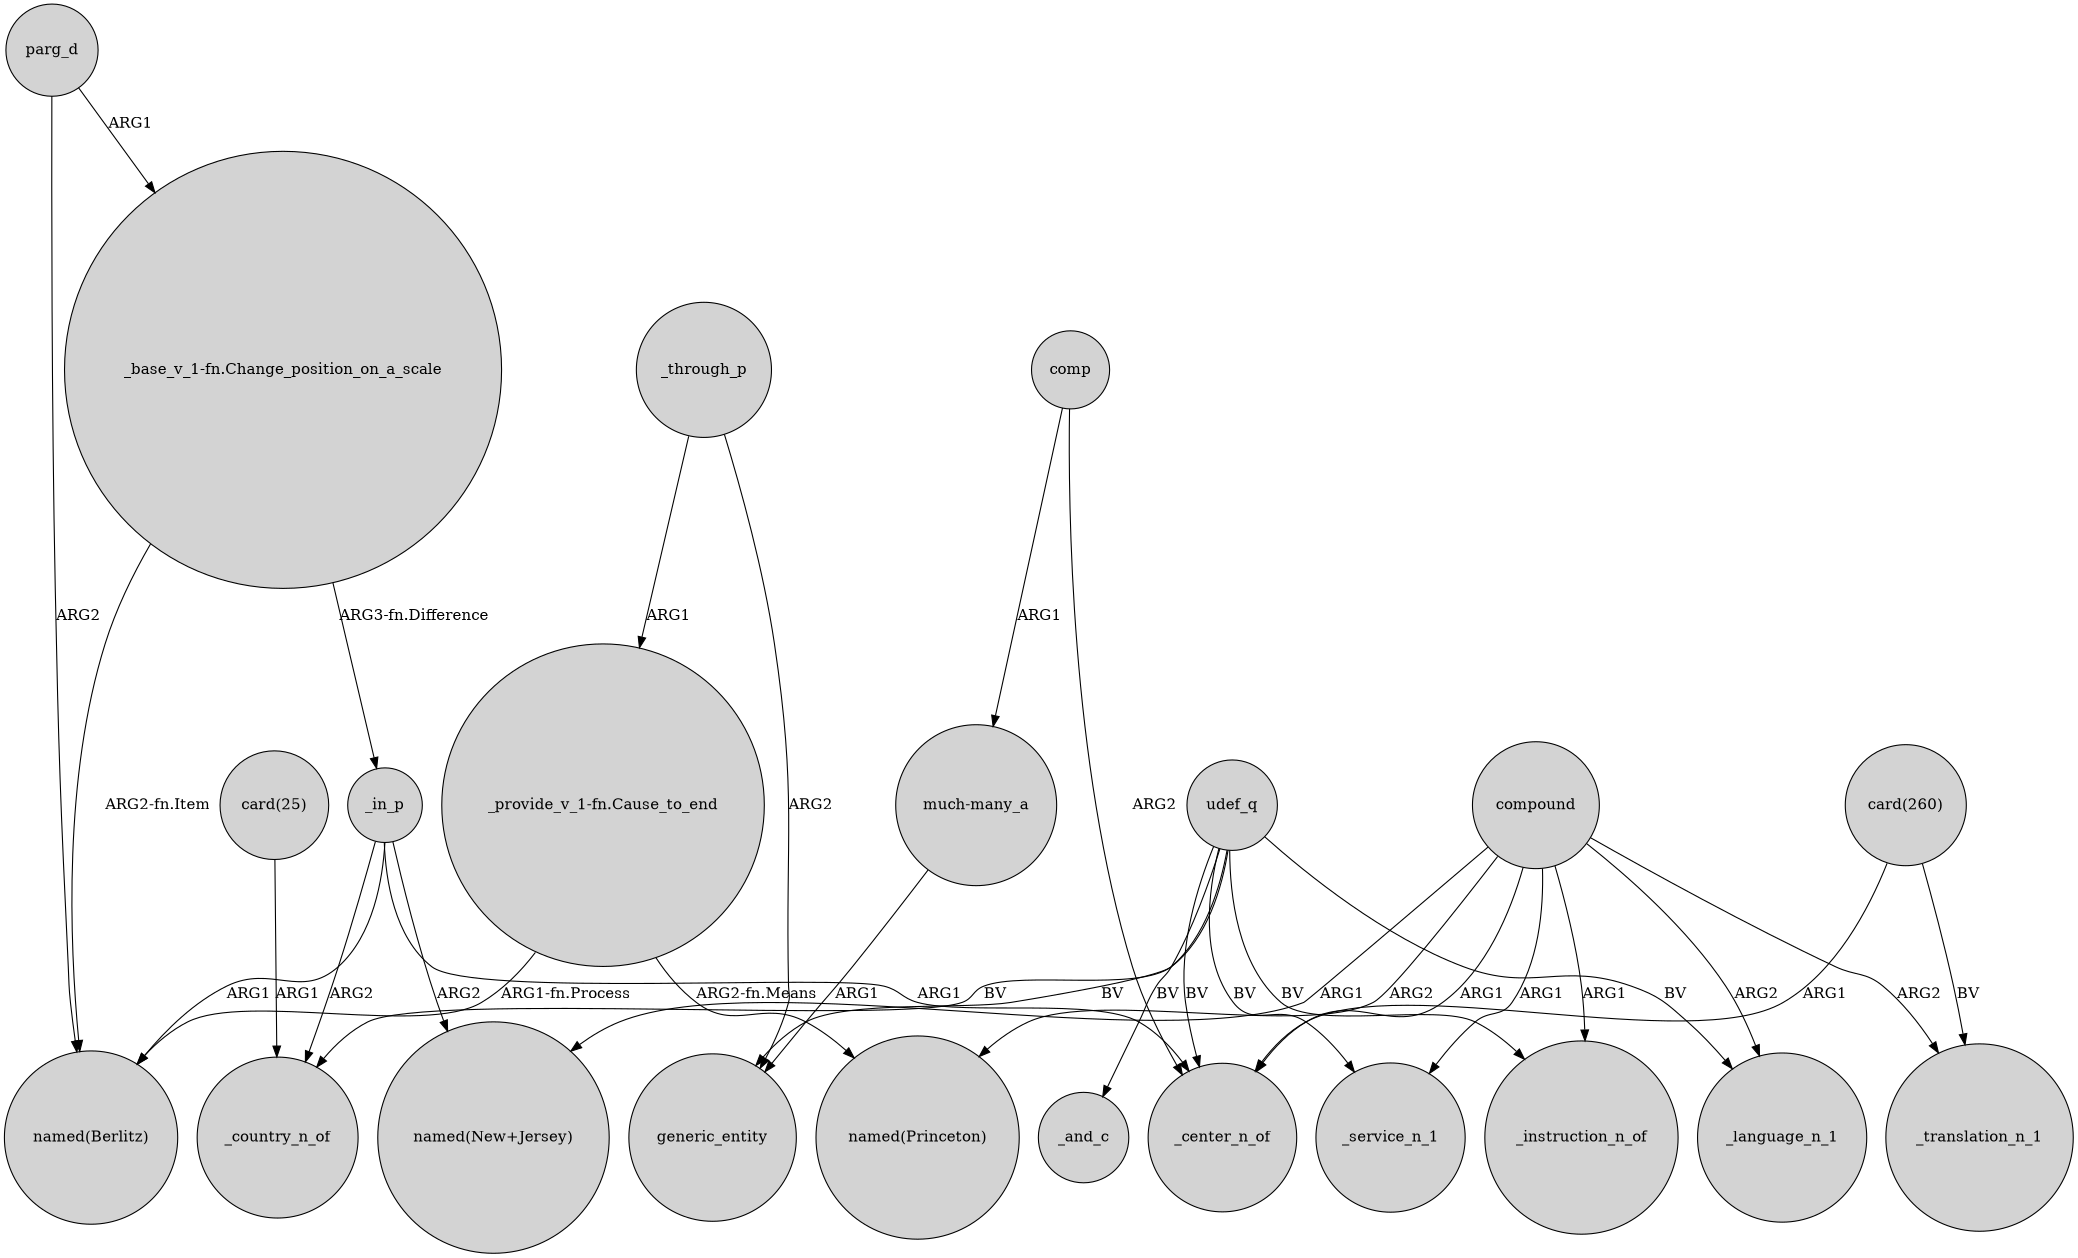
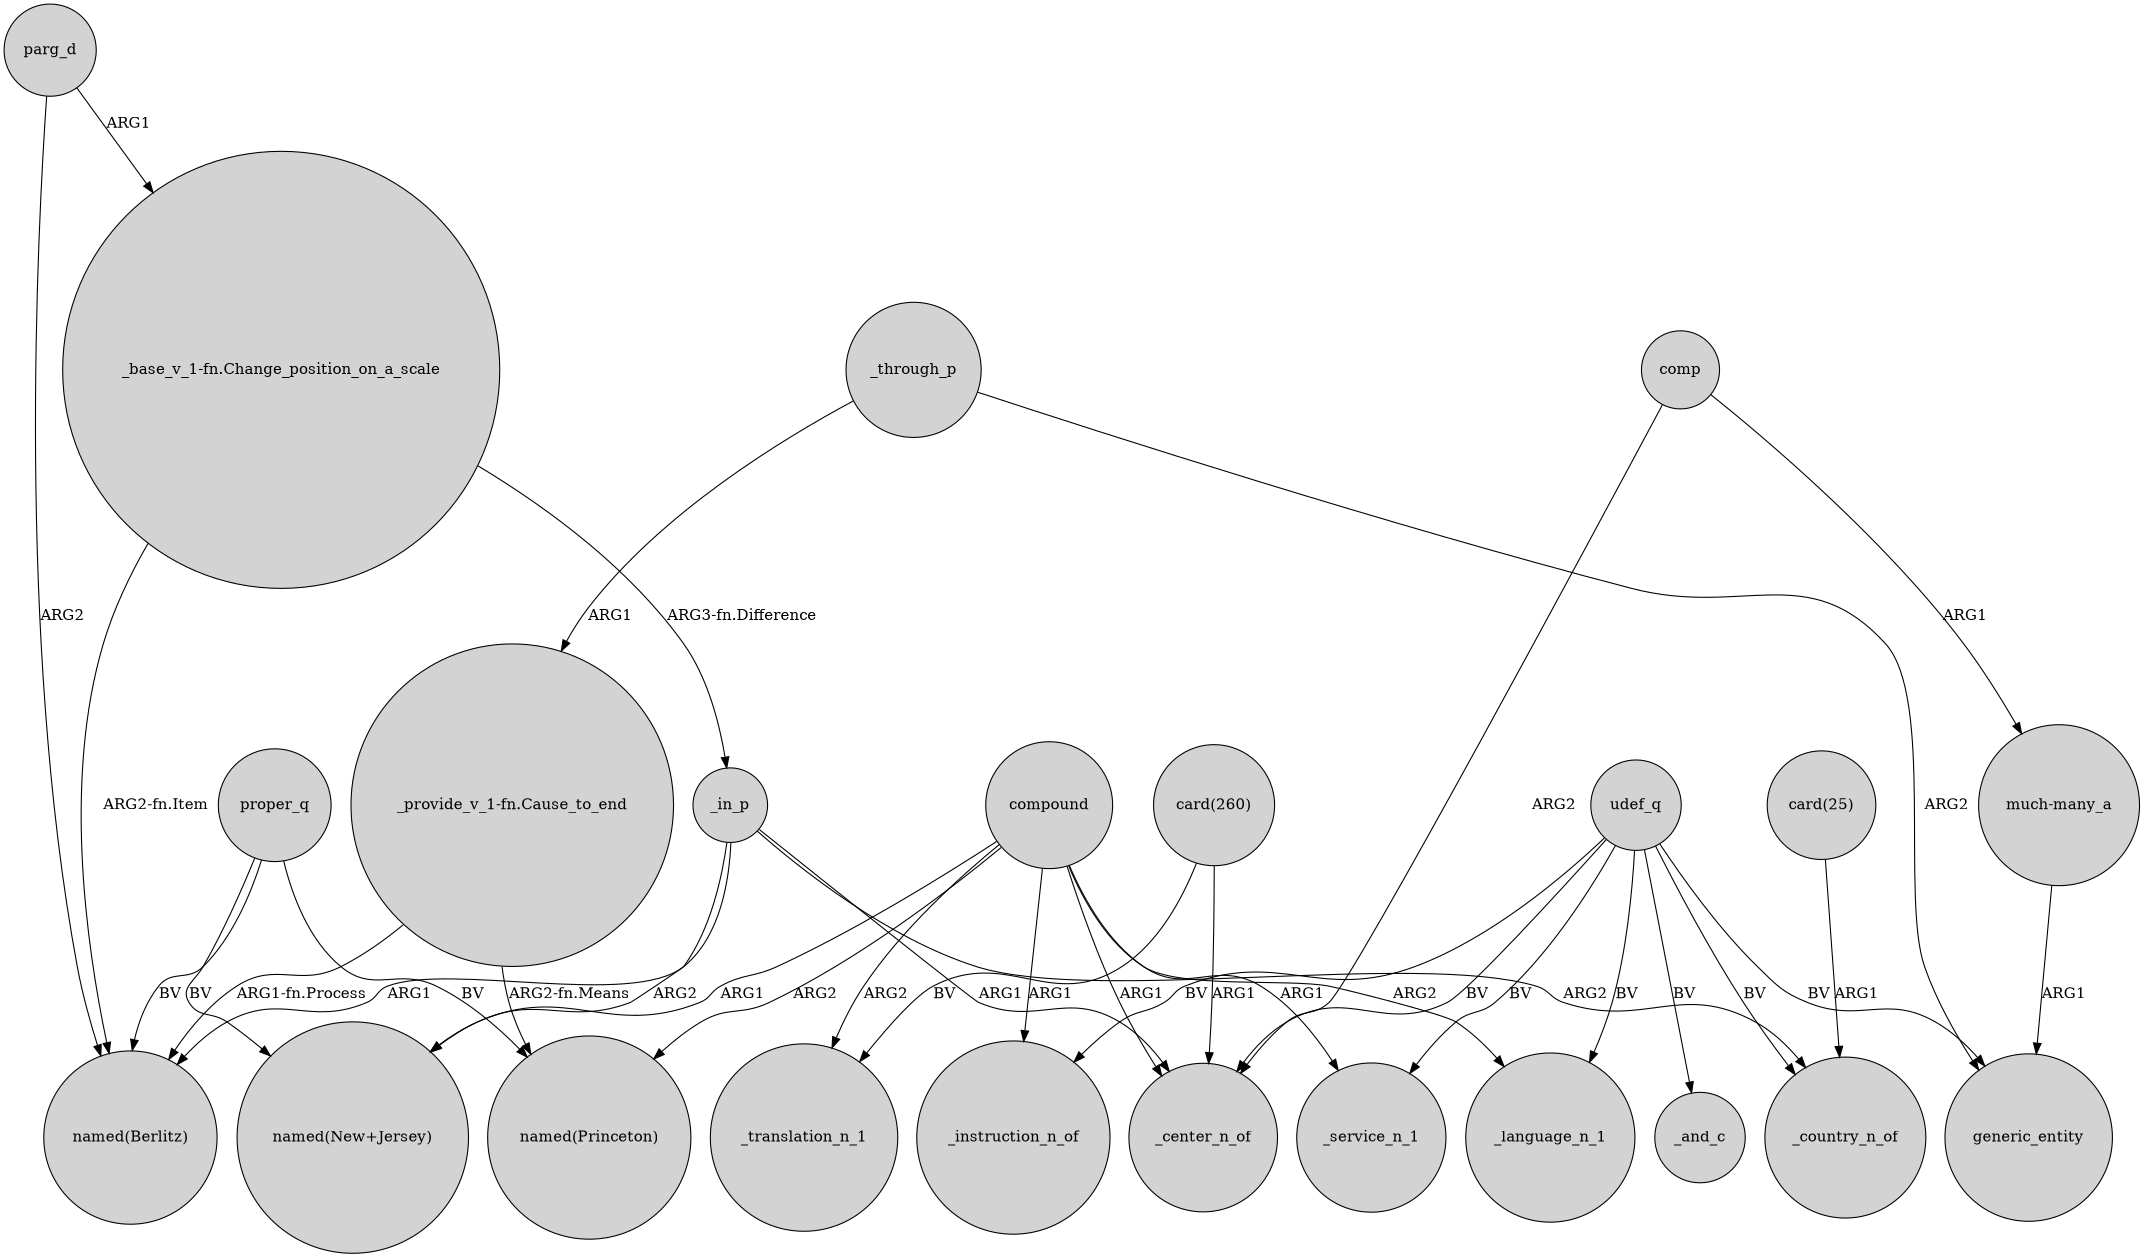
node "proper_q": added
